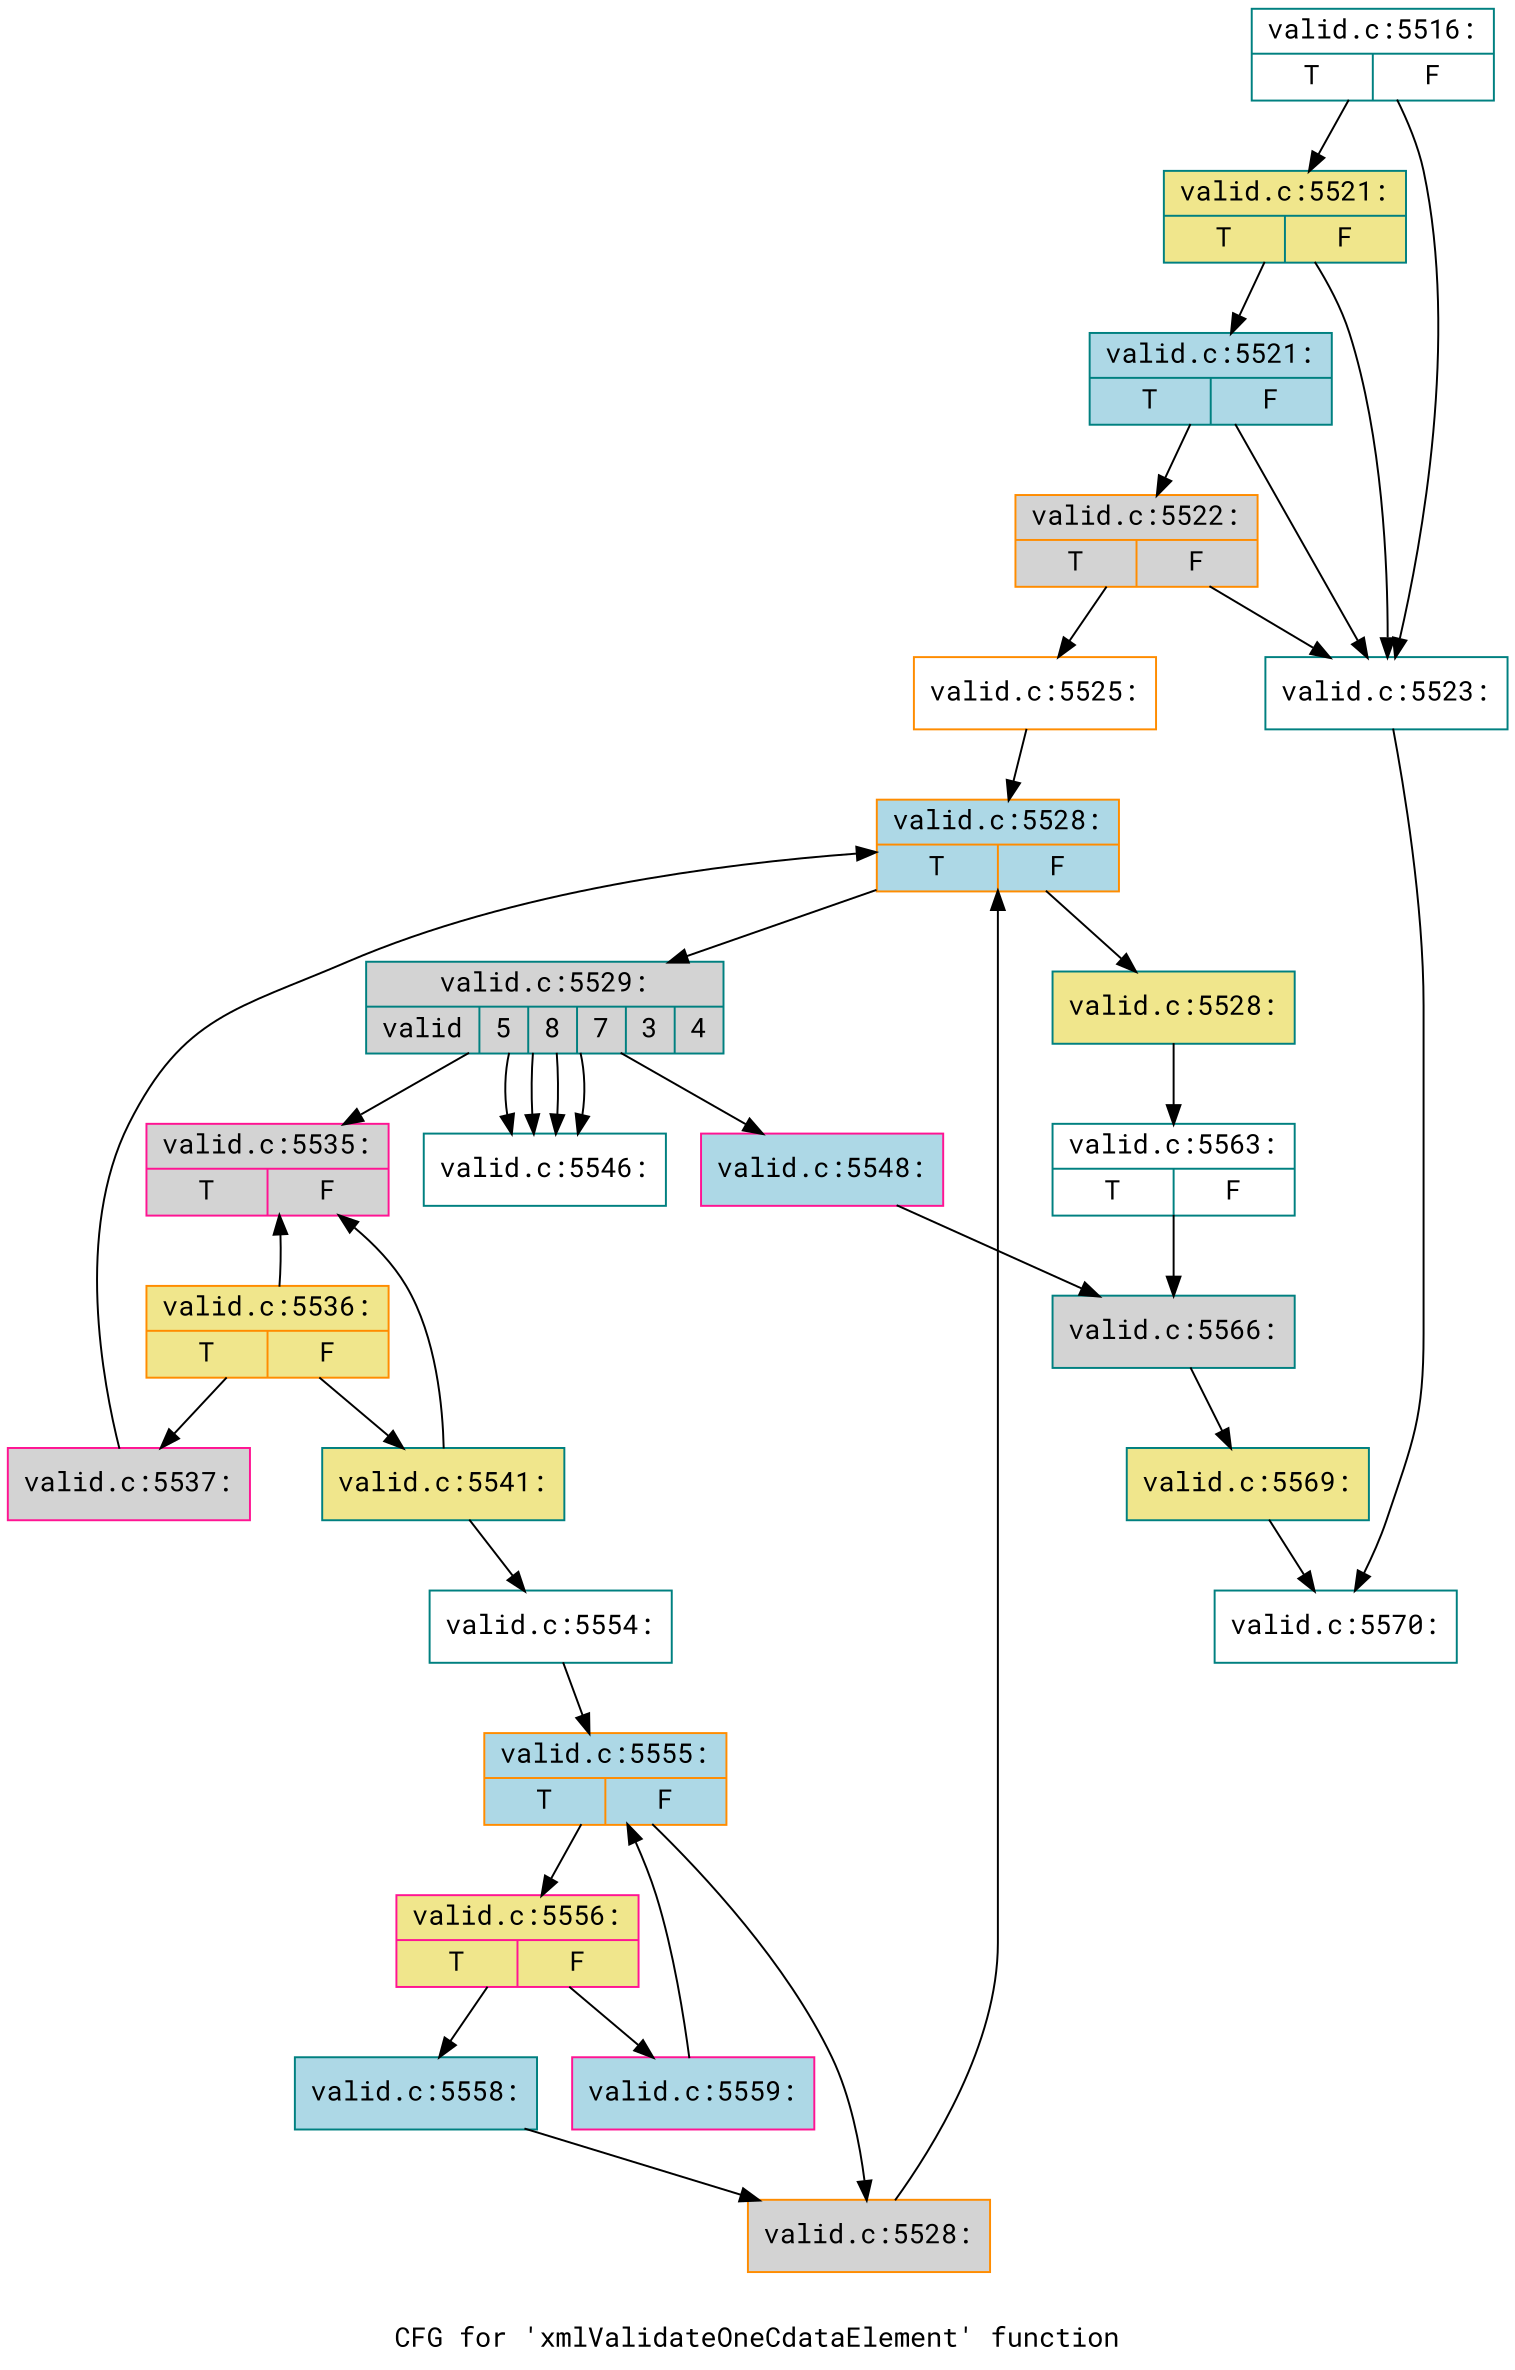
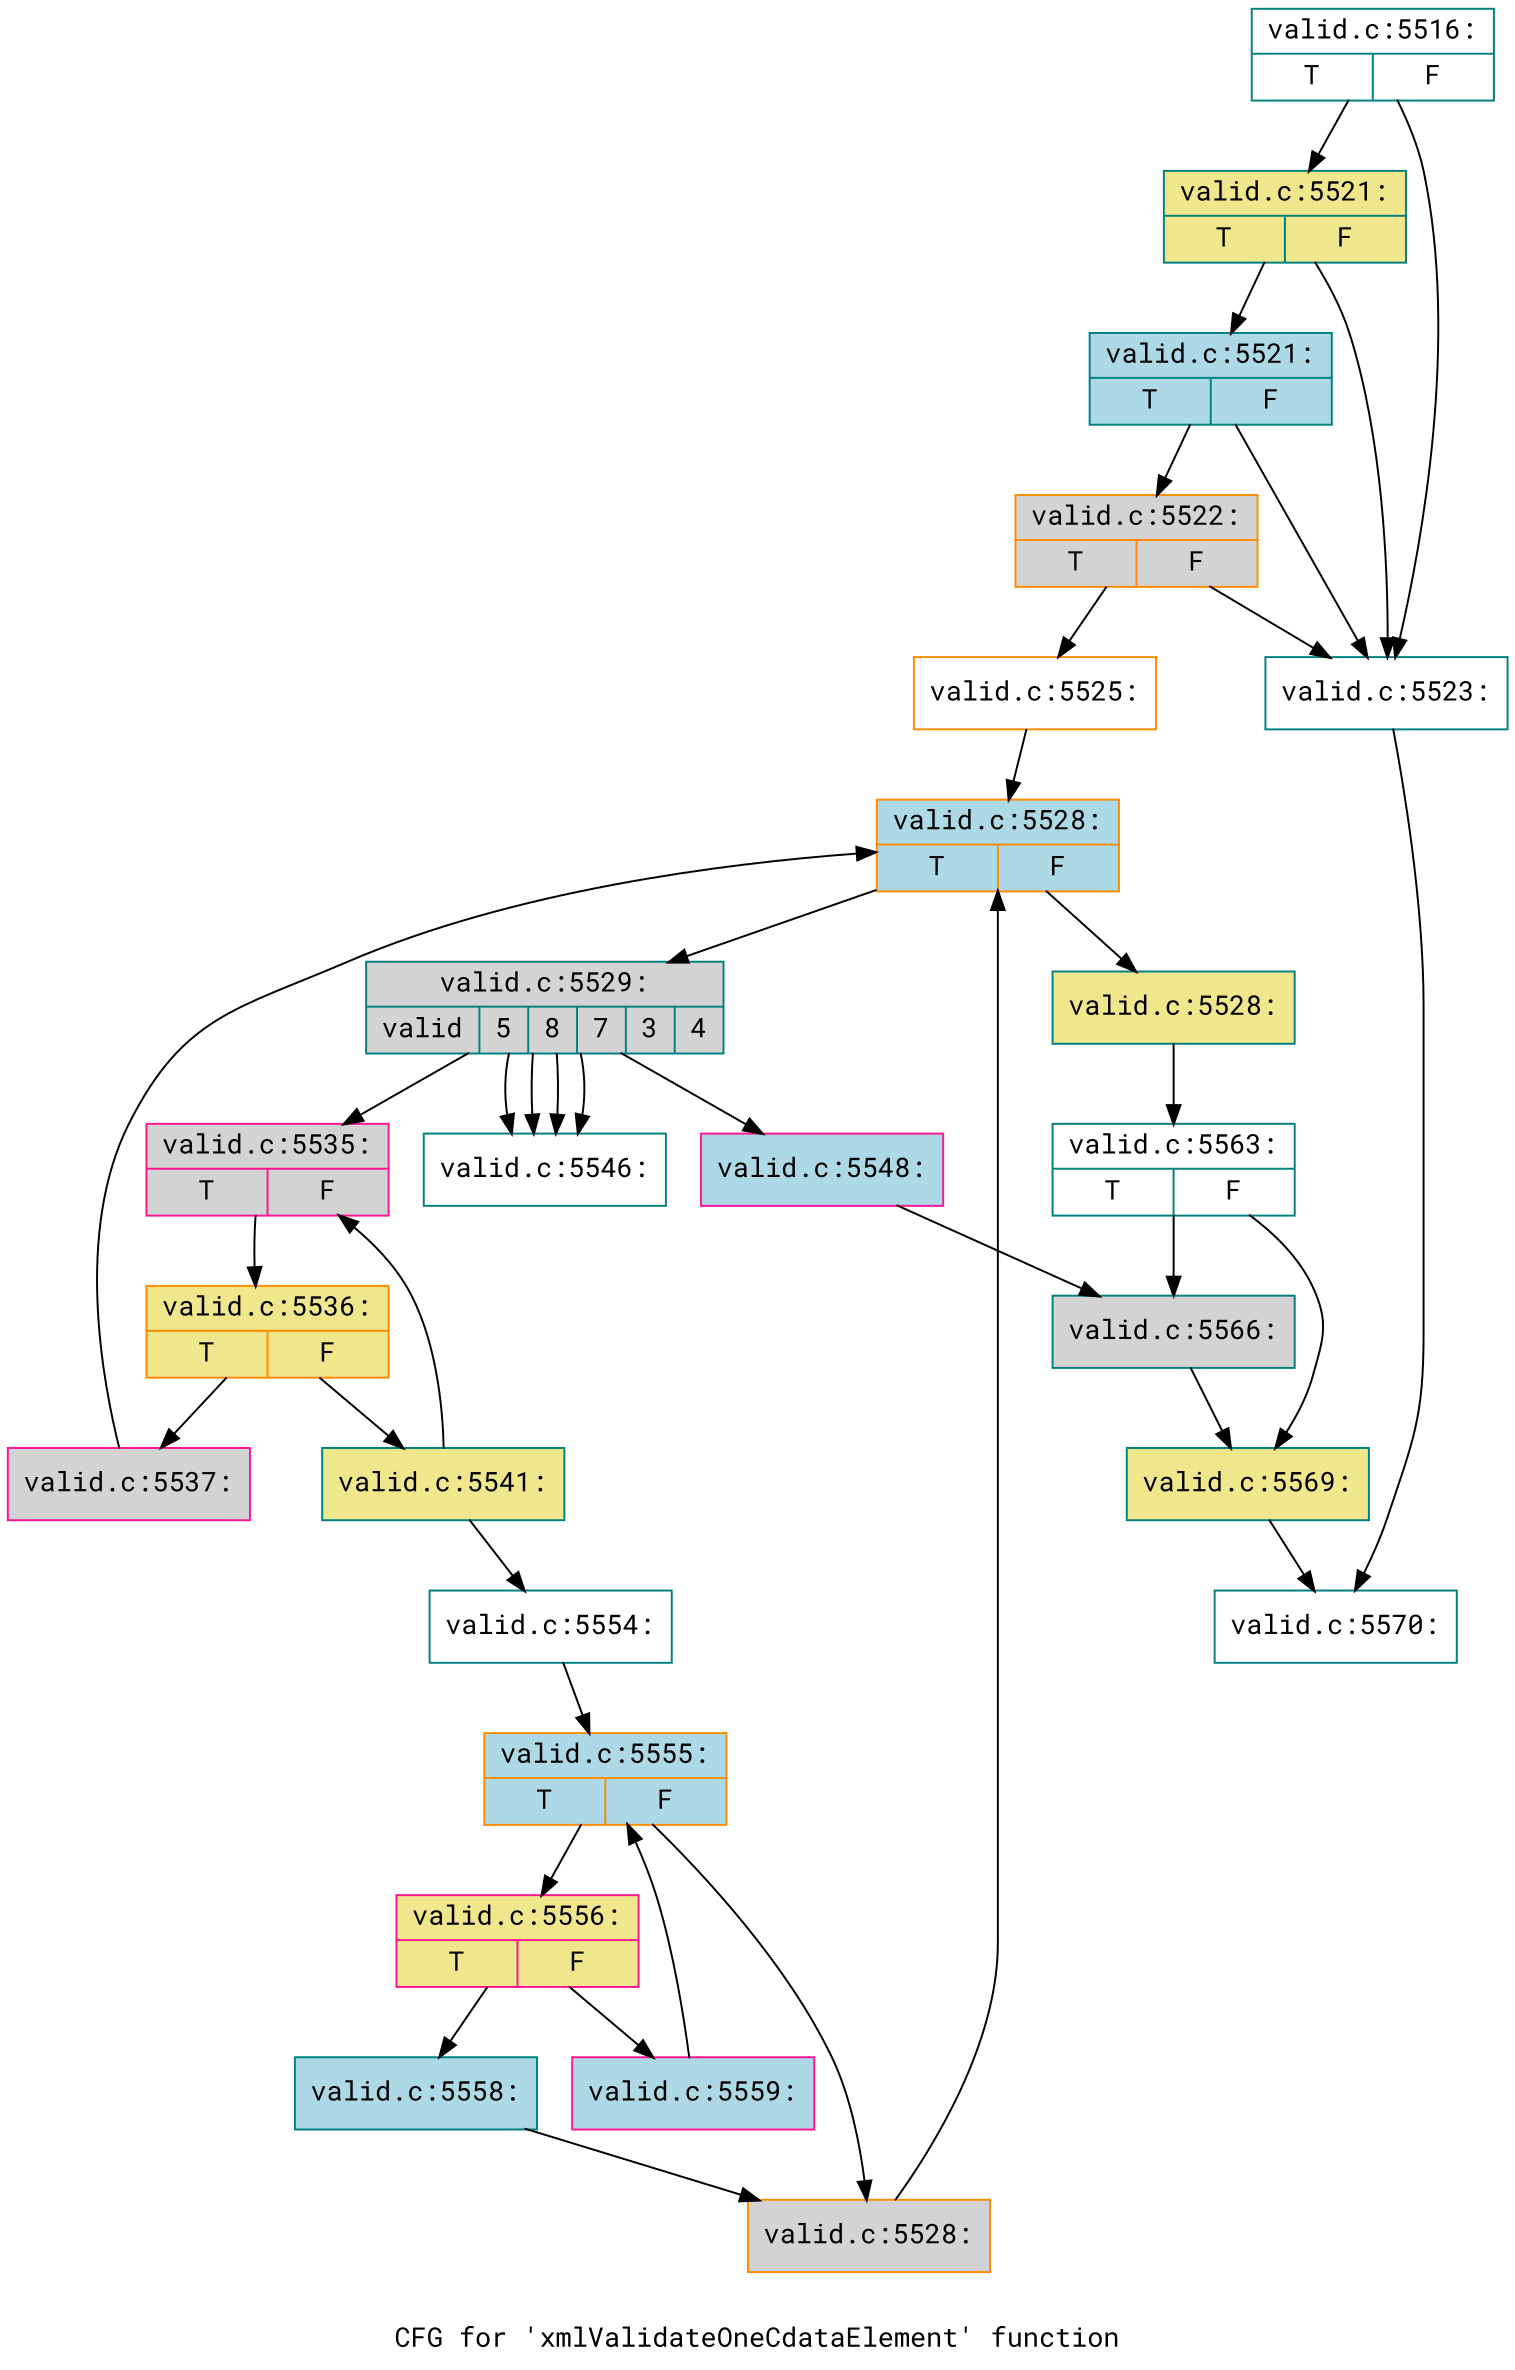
edge "valid.c:5536:" -> "valid.c:5535:": reversed
edge "valid.c:5563:" -> "valid.c:5569:": added
